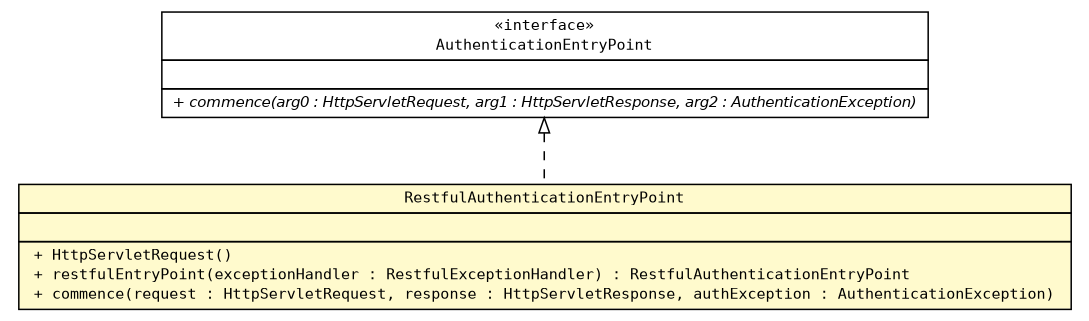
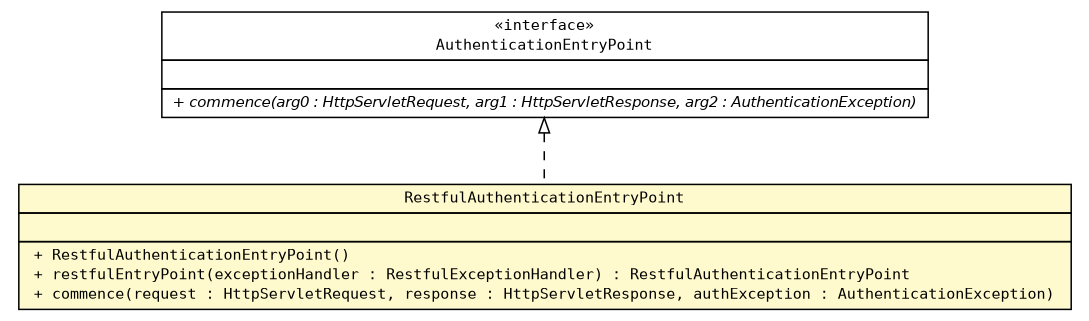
node "RestfulAuthenticationEntryPoint": text "+ HttpServletRequest()" -> "+ RestfulAuthenticationEntryPoint()"
